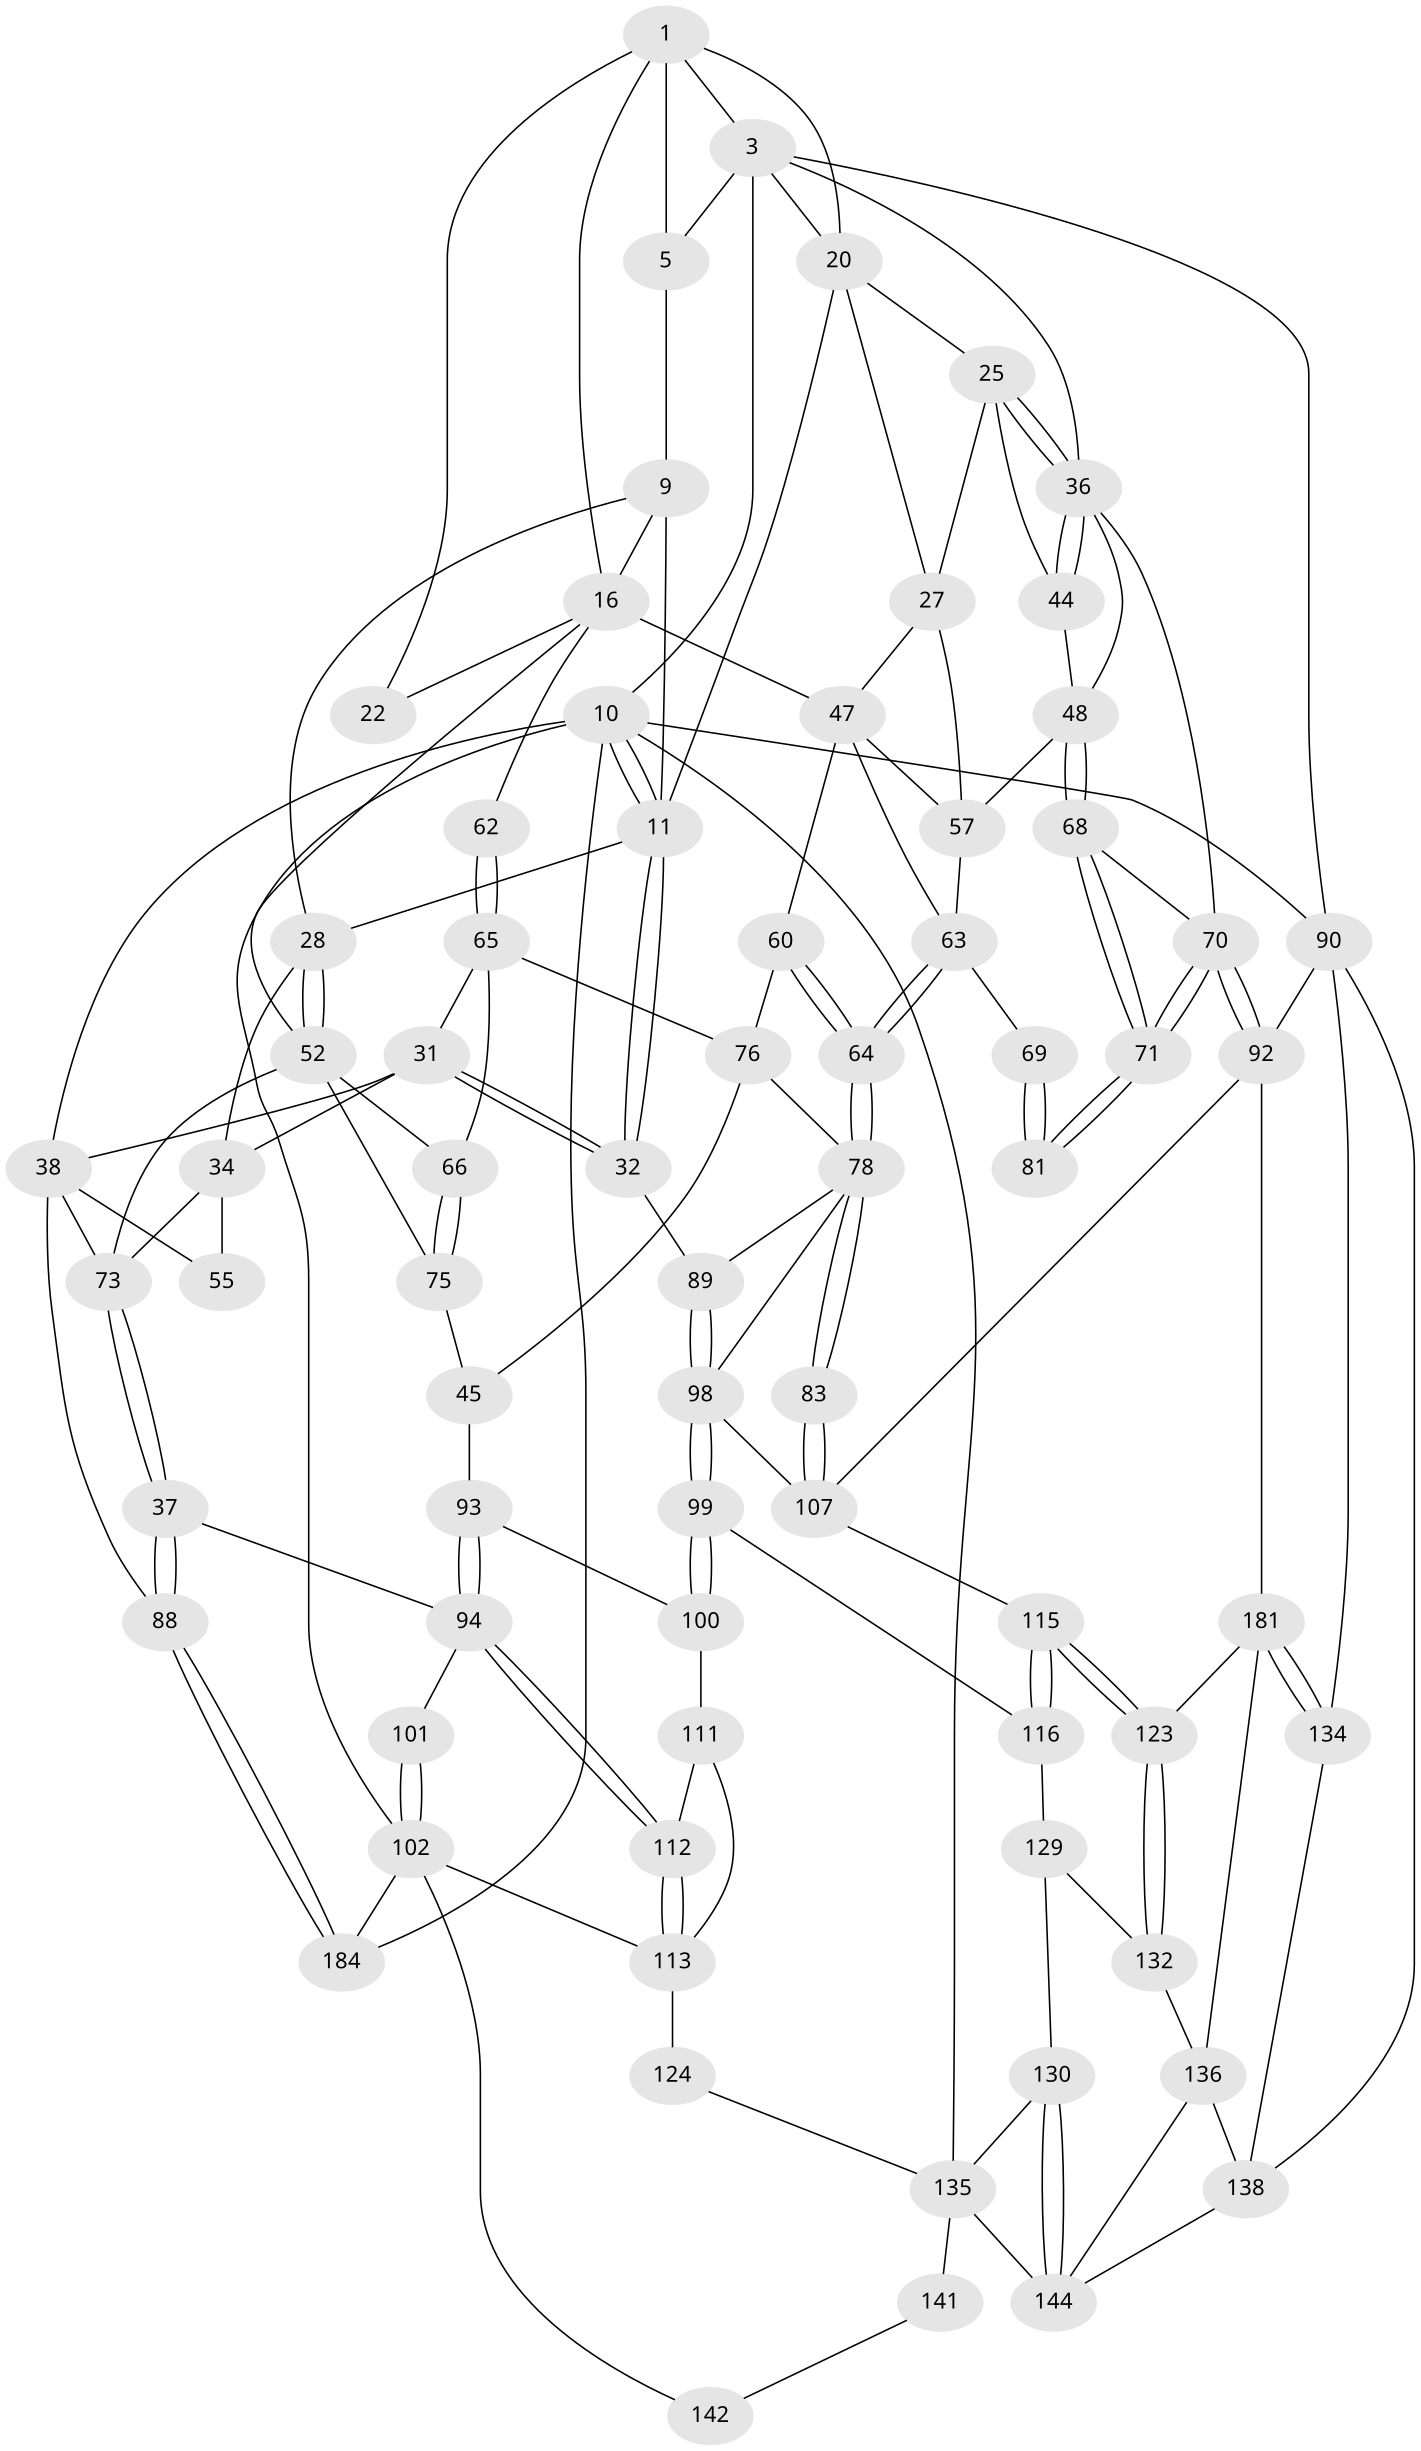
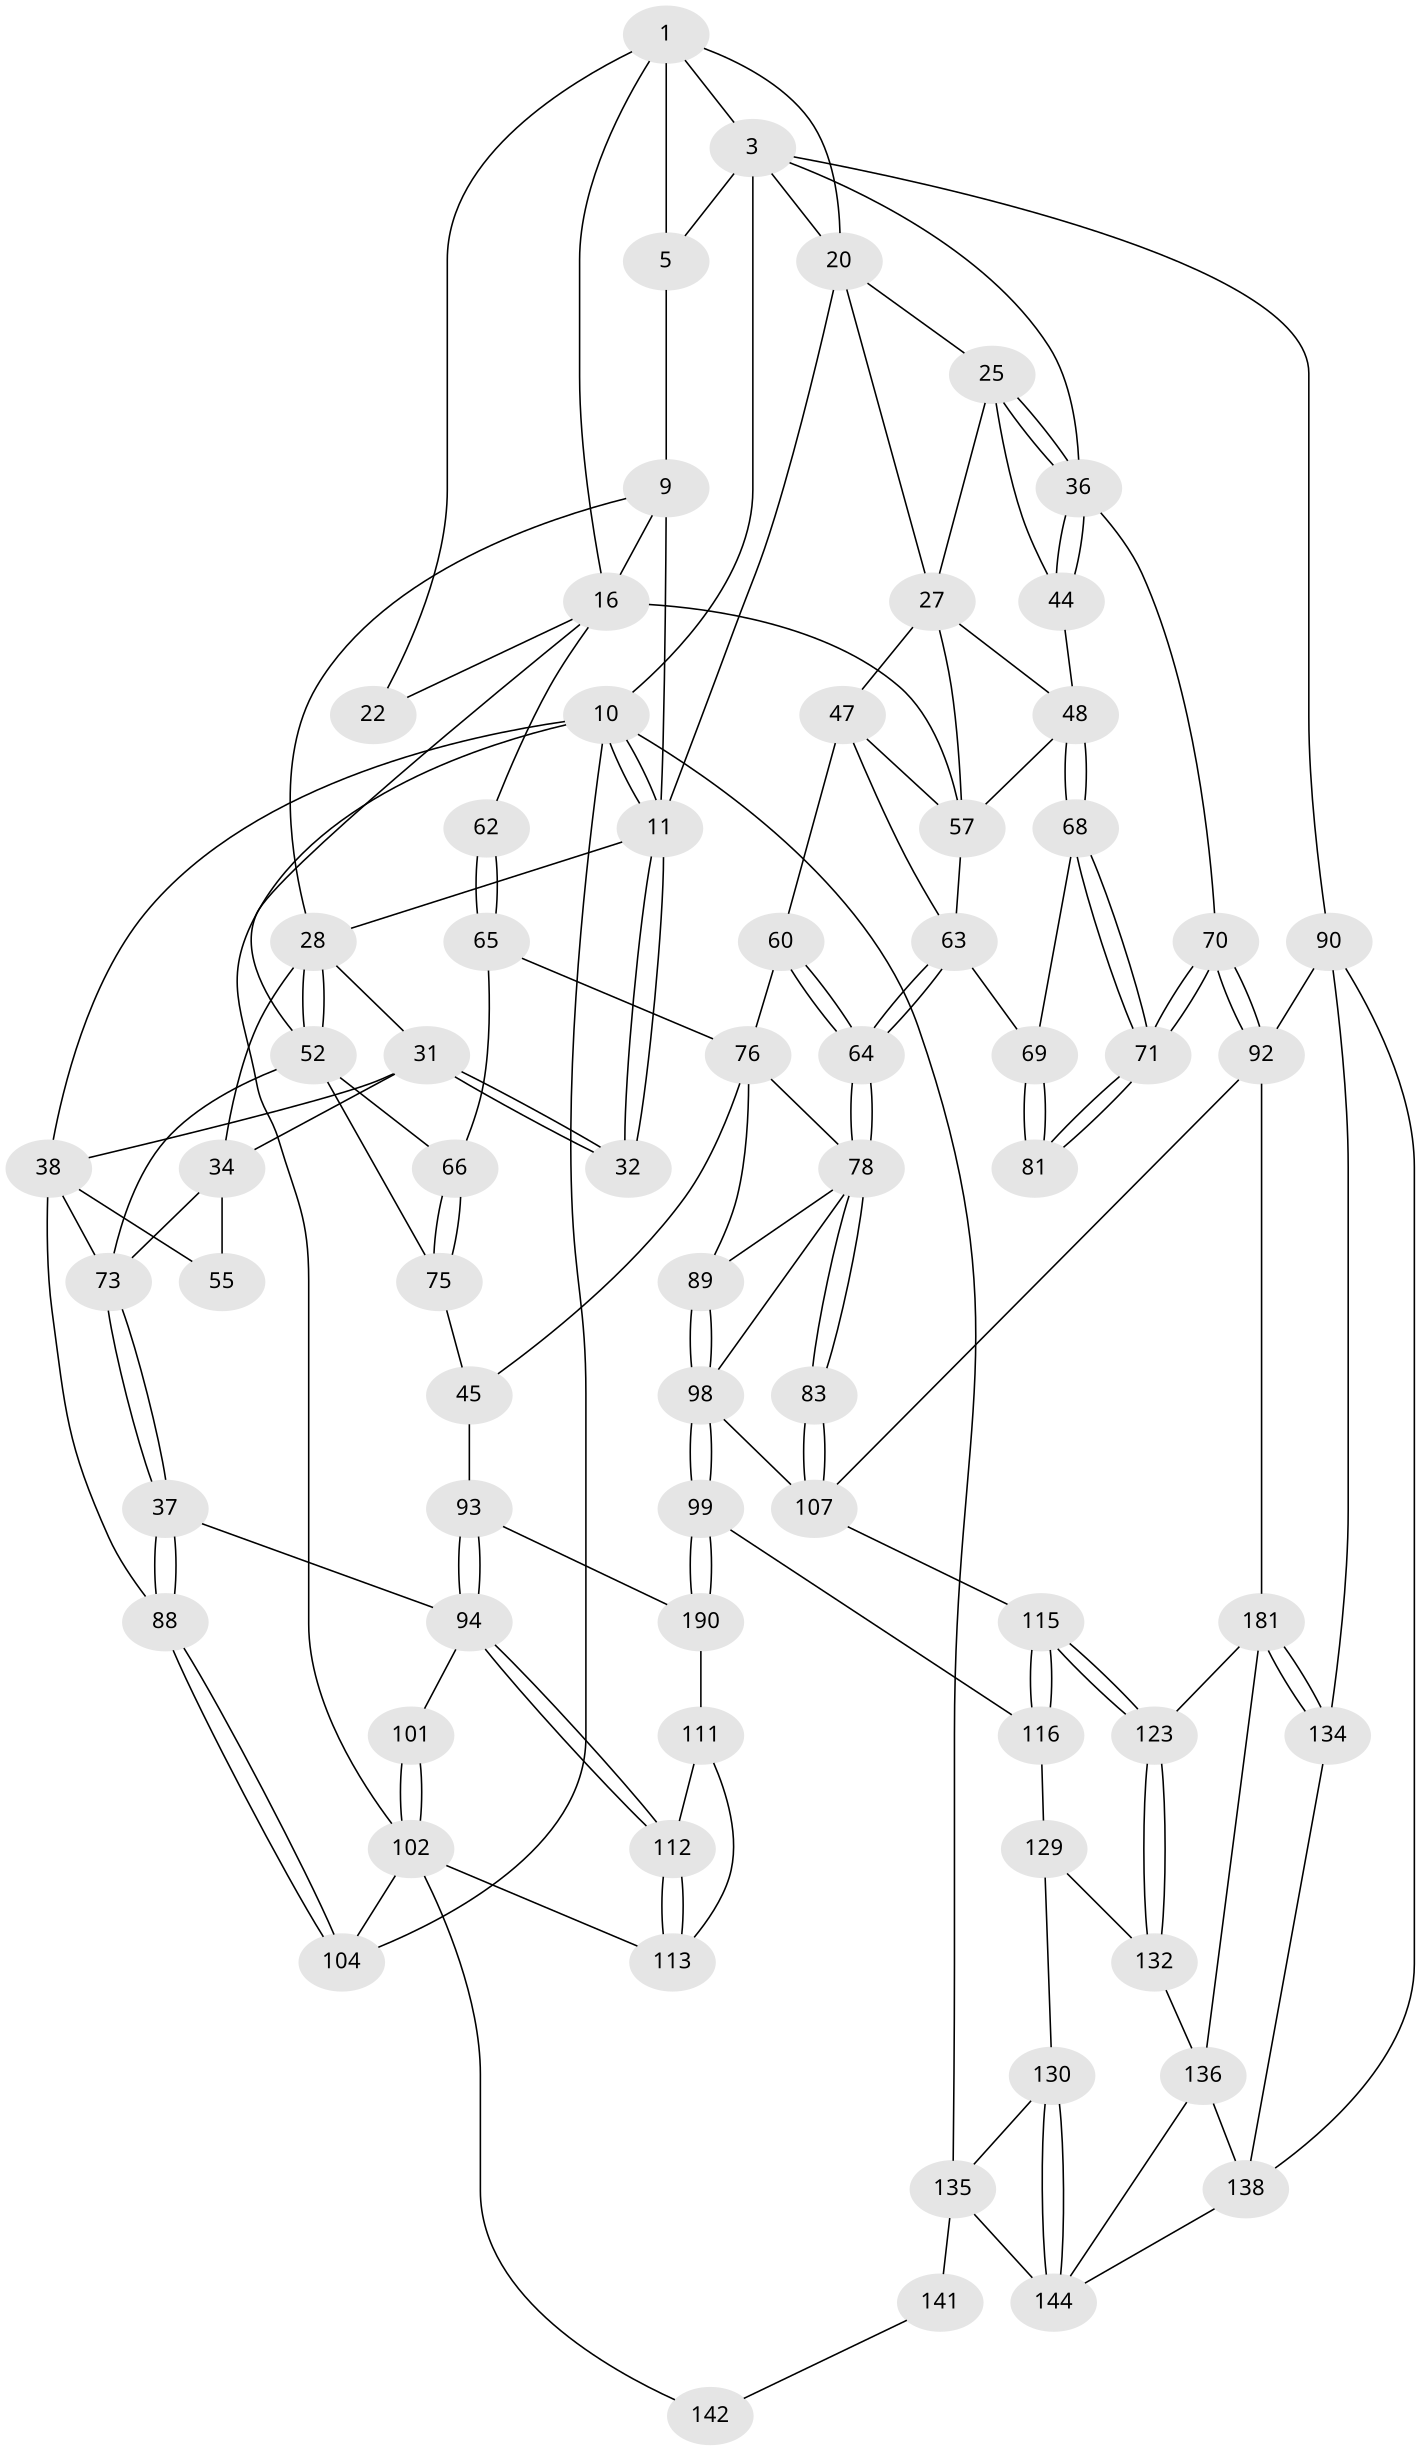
edge "36" -- "48": now "27" -- "48"
edge "16" -- "47": now "16" -- "57"
edge "10" -- "90": removed
edge "68" -- "70": now "68" -- "69"
edge "65" -- "31": now "28" -- "31"
edge "32" -- "89": now "76" -- "89"
node "100": label "100" -> "190"
node "184": label "184" -> "104"
node "124": removed
